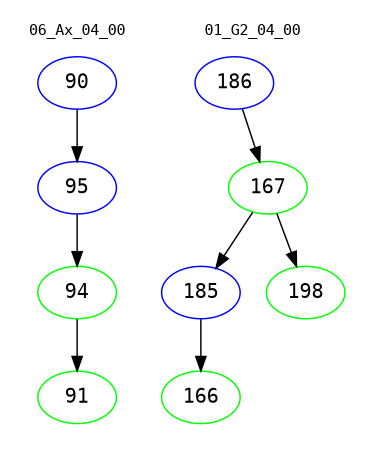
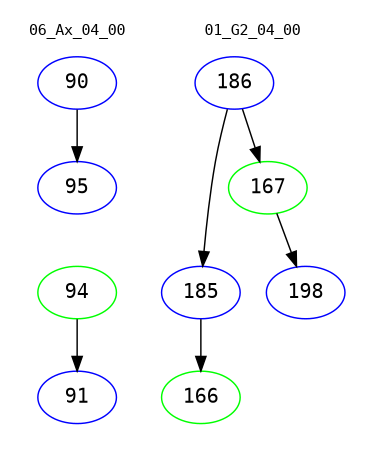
edge "95" -> "94": removed
edge "167" -> "185": now "186" -> "185"
node "198": color green -> blue
node "91": color green -> blue
